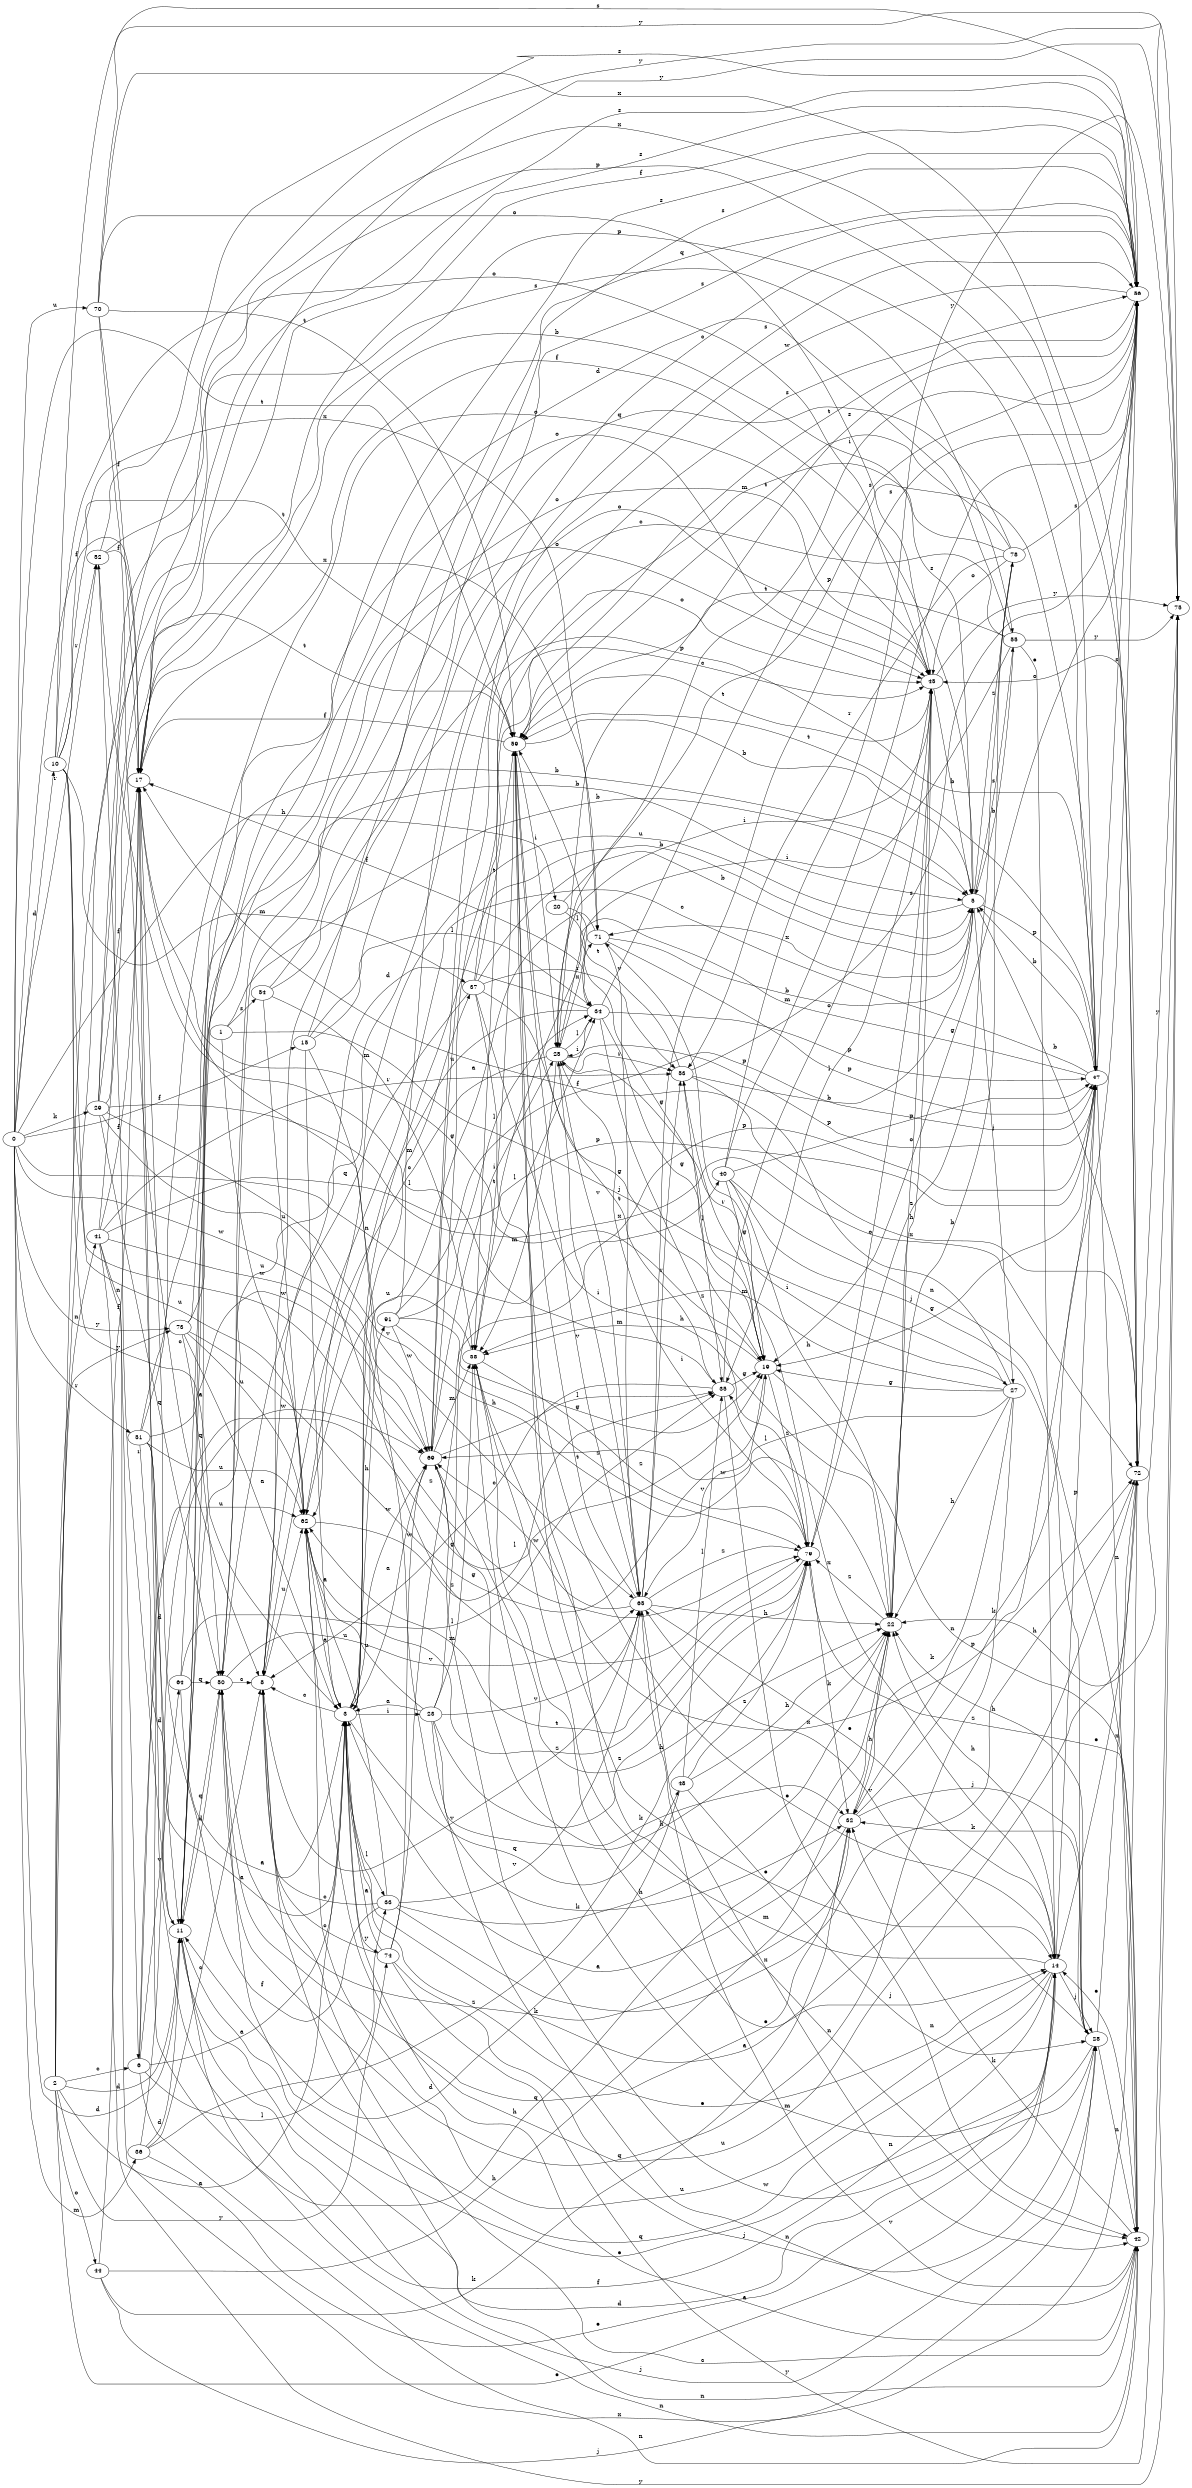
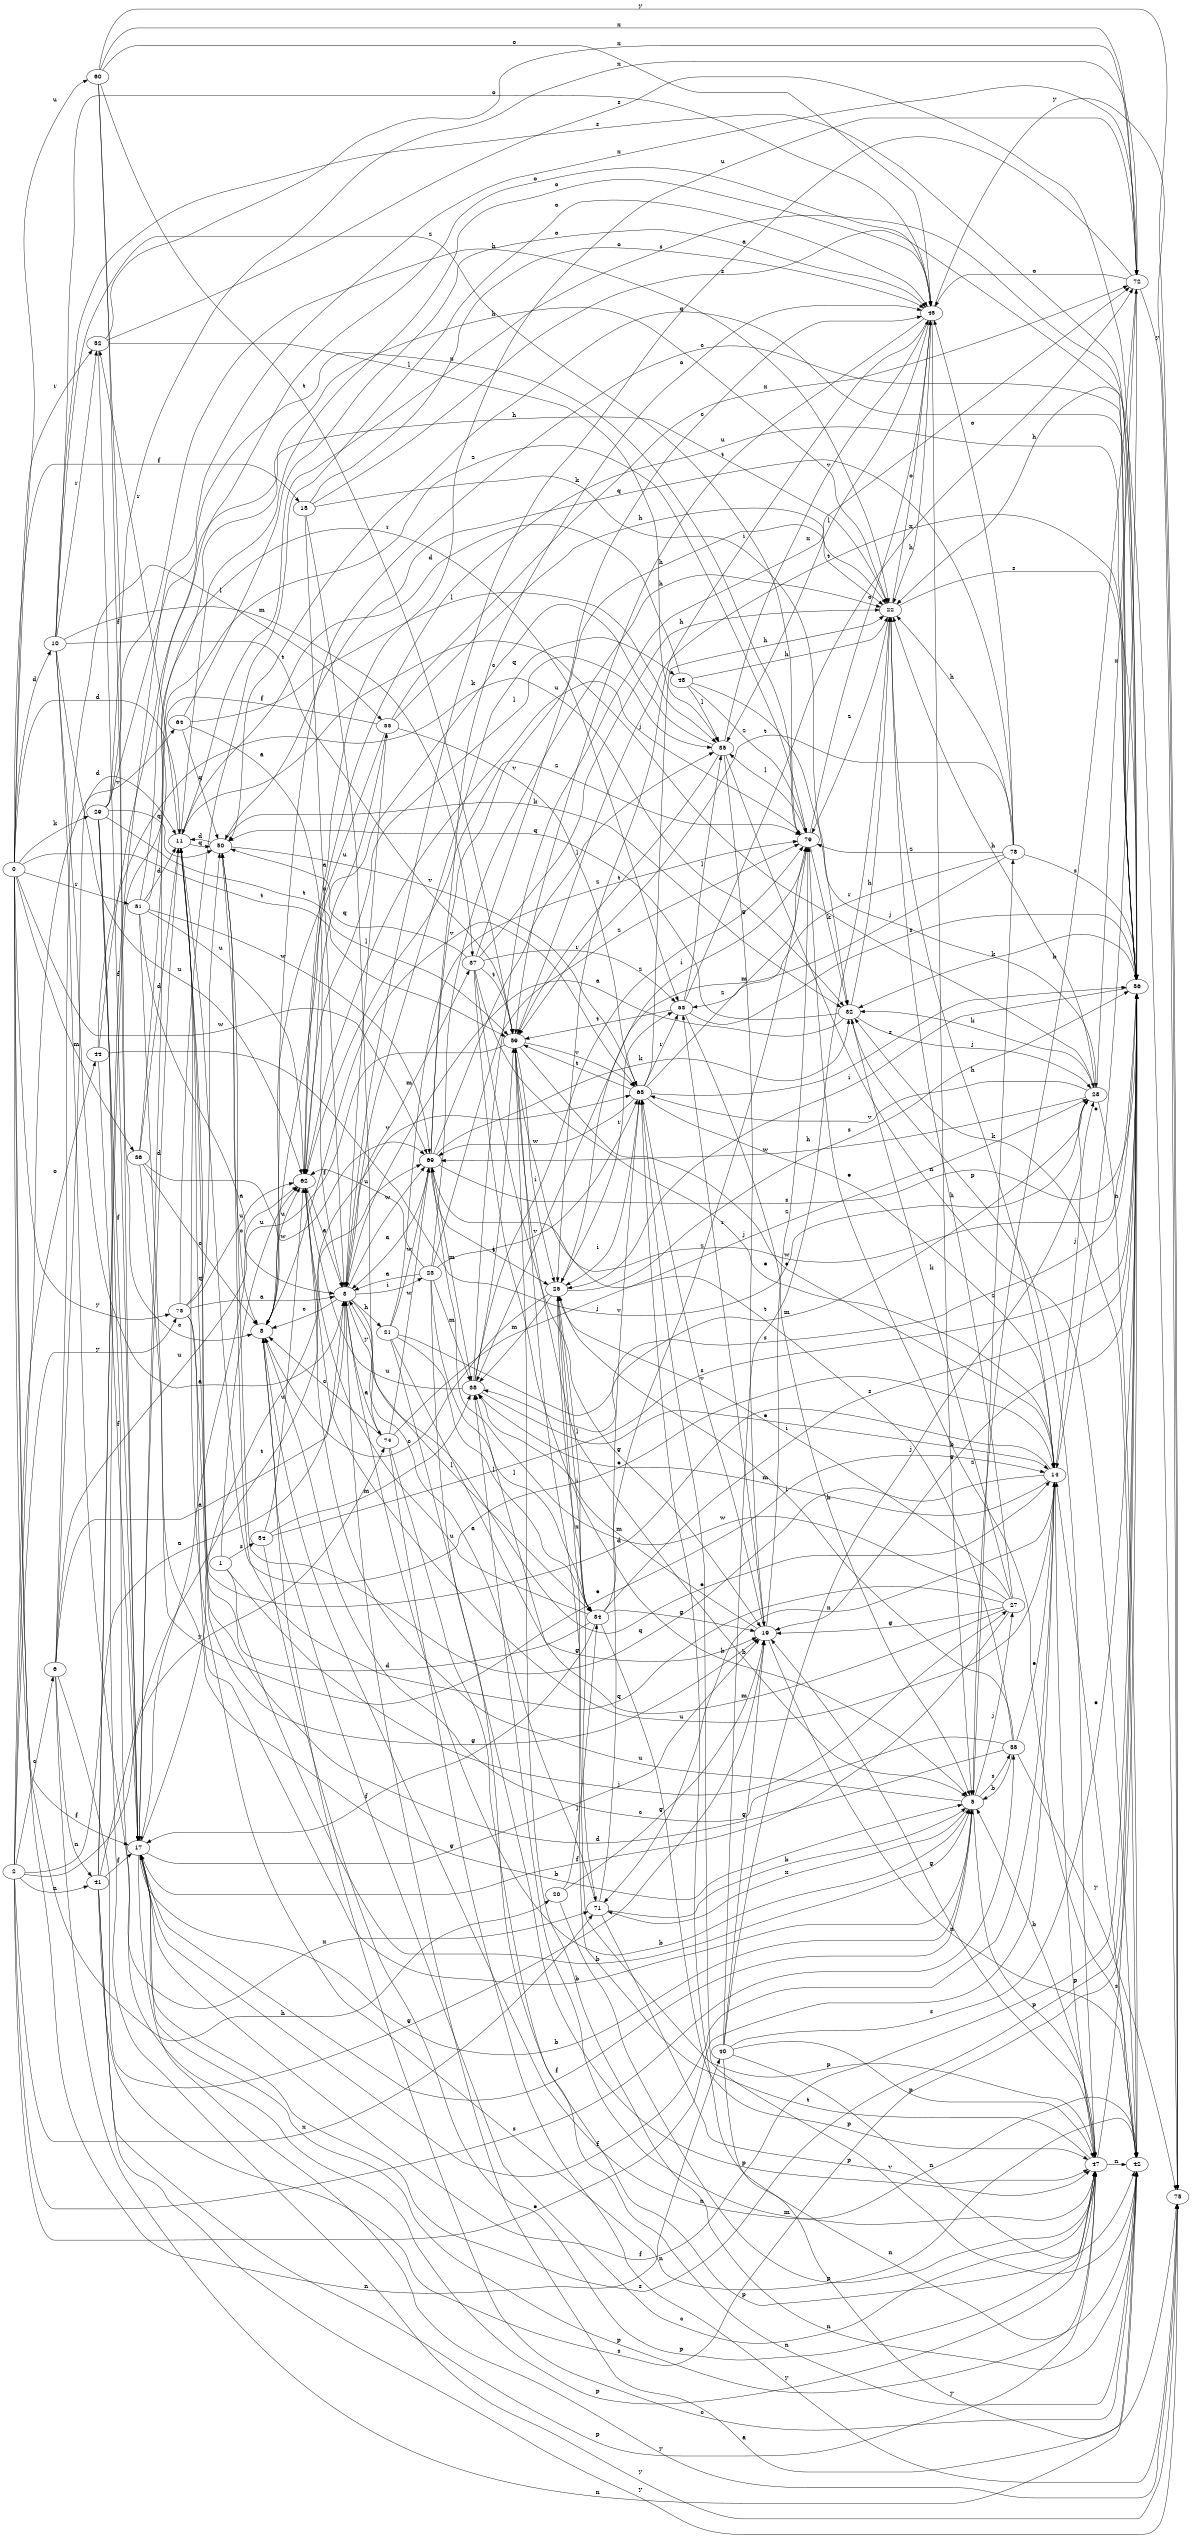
node "70": label "70" -> "60"
edge "56" -> "62": added, label "u"
edge "22" -> "56": added, label "s"
edge "35" -> "45": label "o" -> "v"
edge "78" -> "22": label "b" -> "h"
edge "41" -> "69": label "w" -> "t"
node "91": label "91" -> "21"
edge "25" -> "65": removed, label "v"
edge "29" -> "79": label "z" -> "x"
edge "41" -> "6": reversed
edge "79" -> "62": label "t" -> "u"
